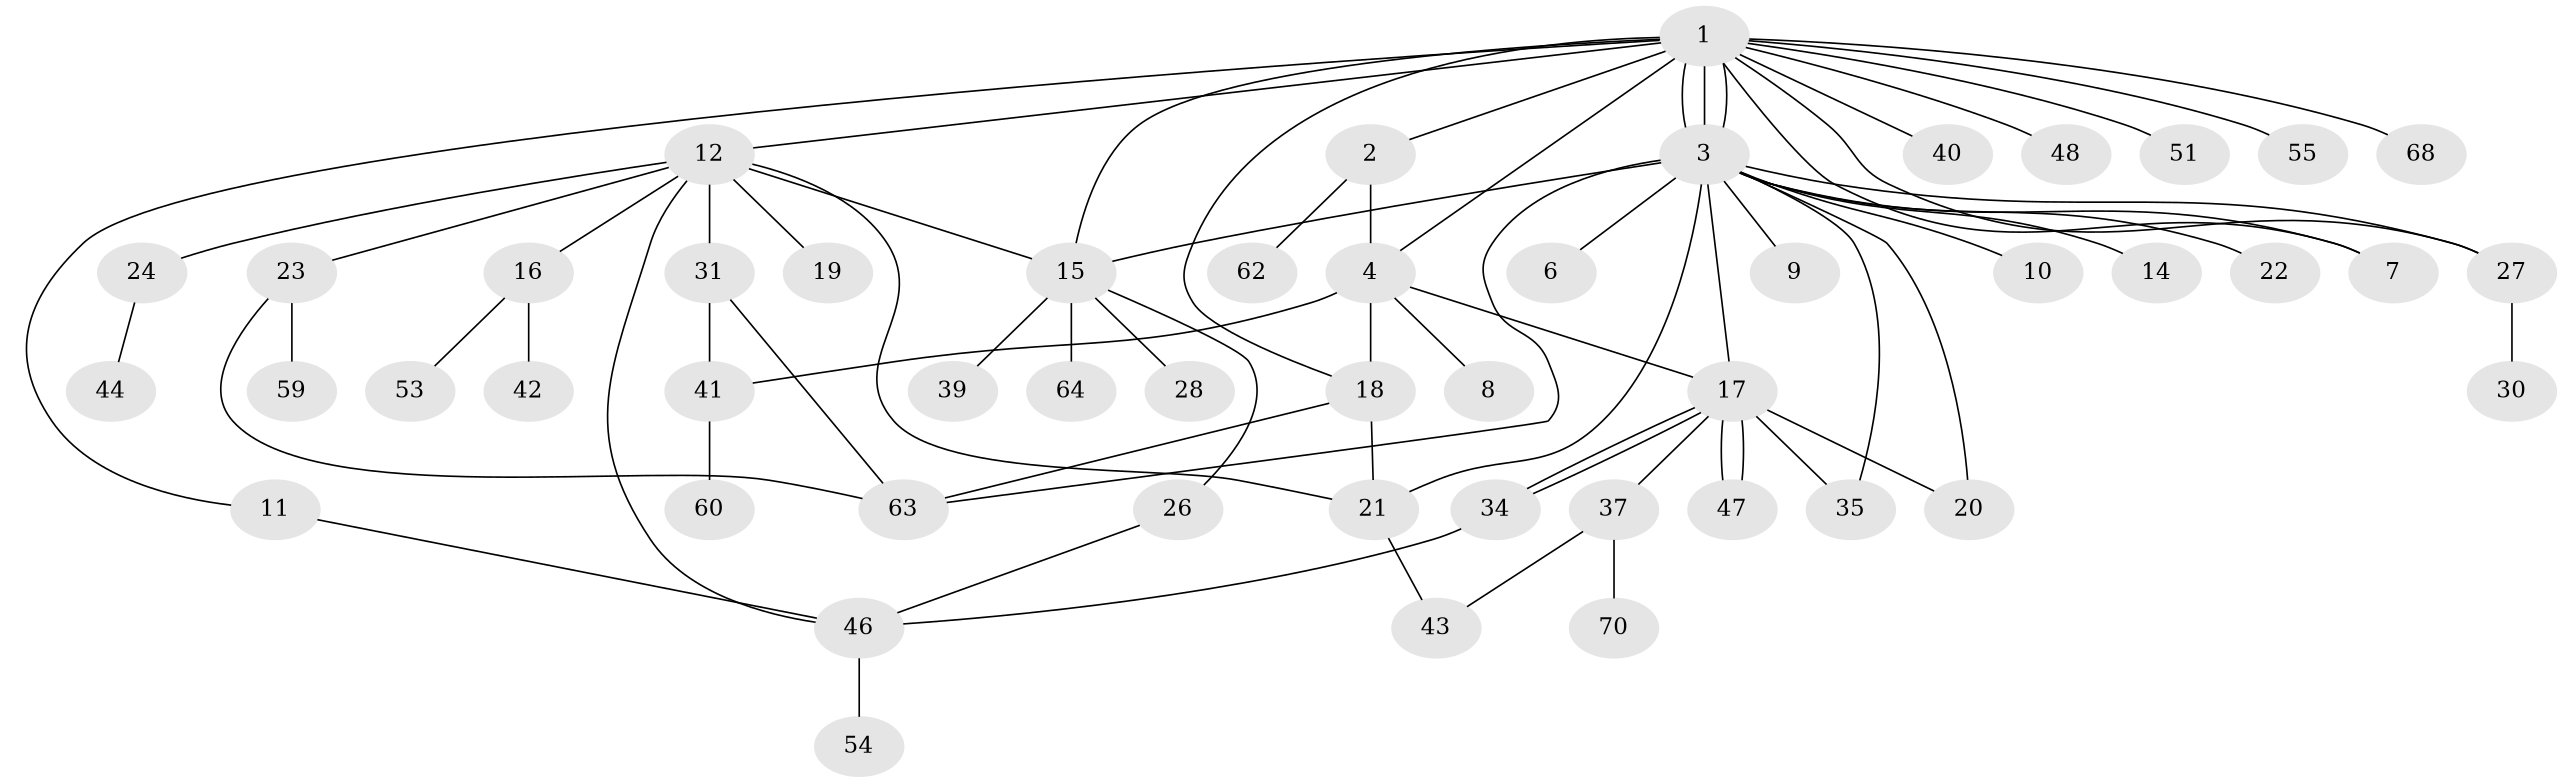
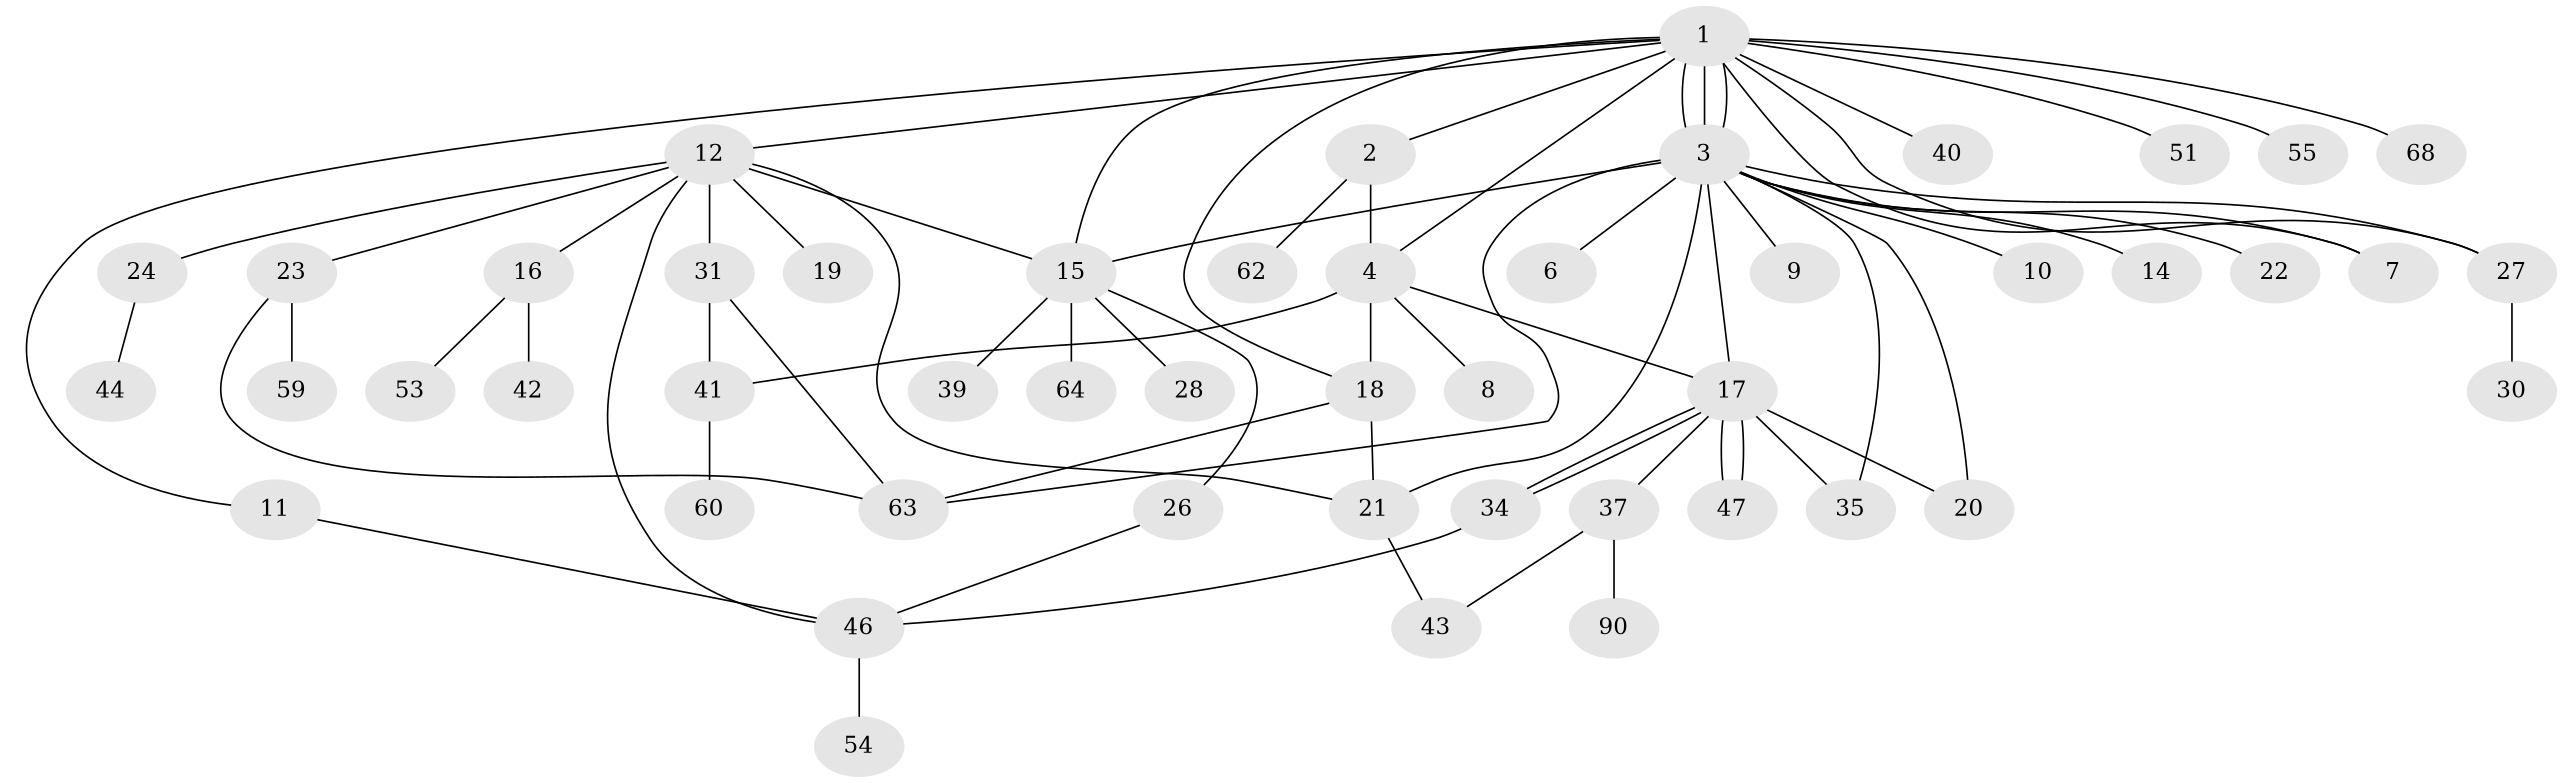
node "48": removed
node "70": label "70" -> "90"
